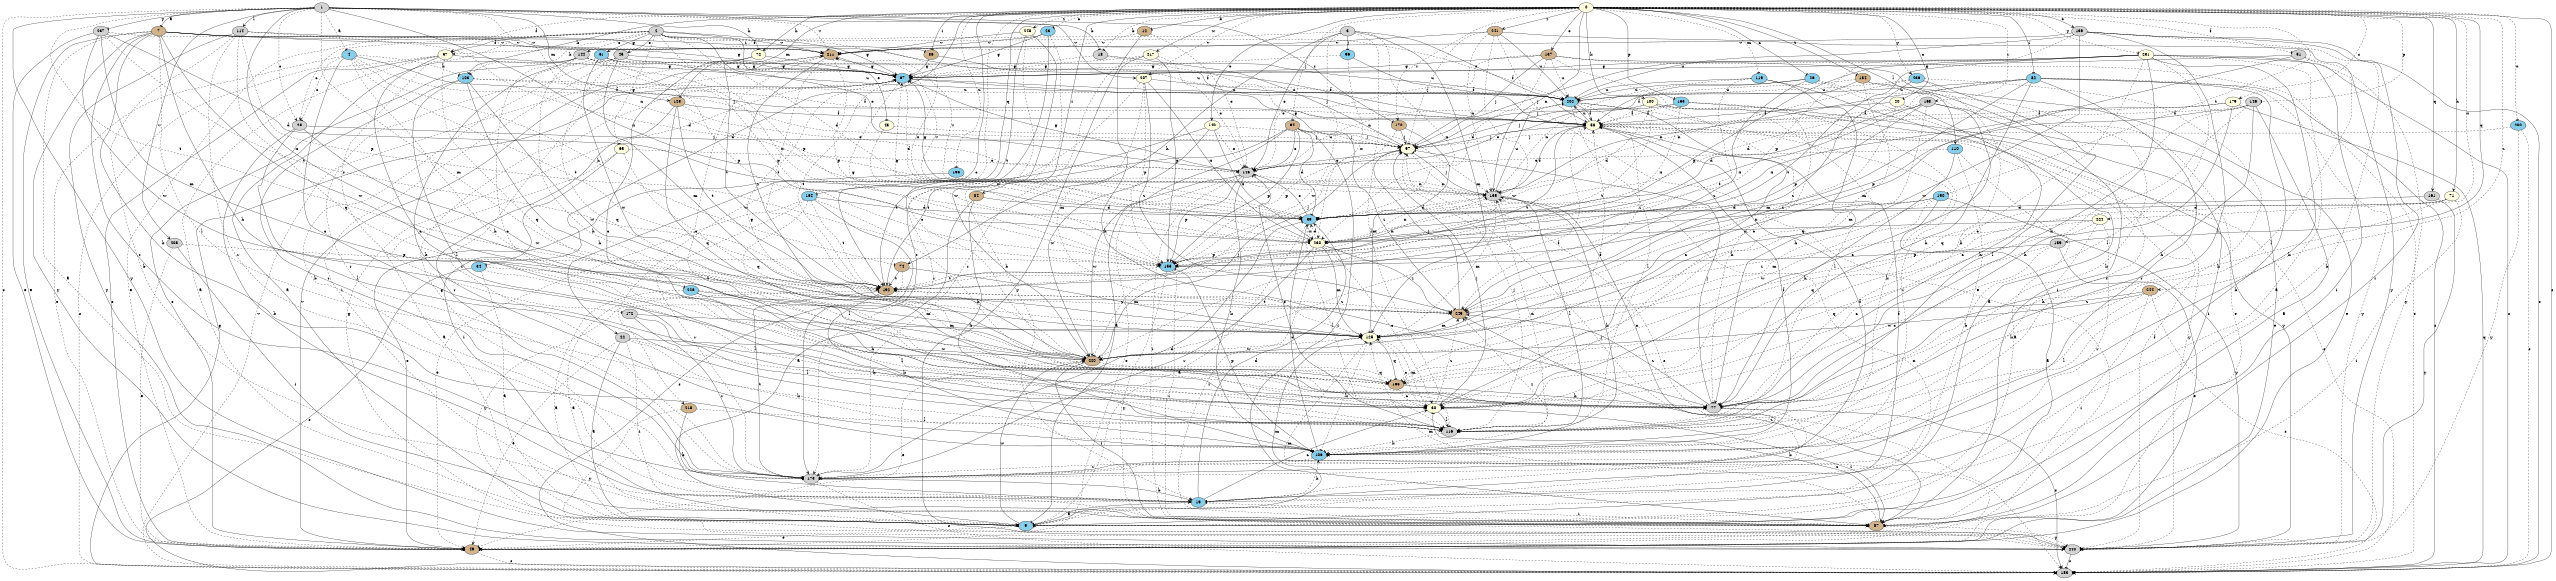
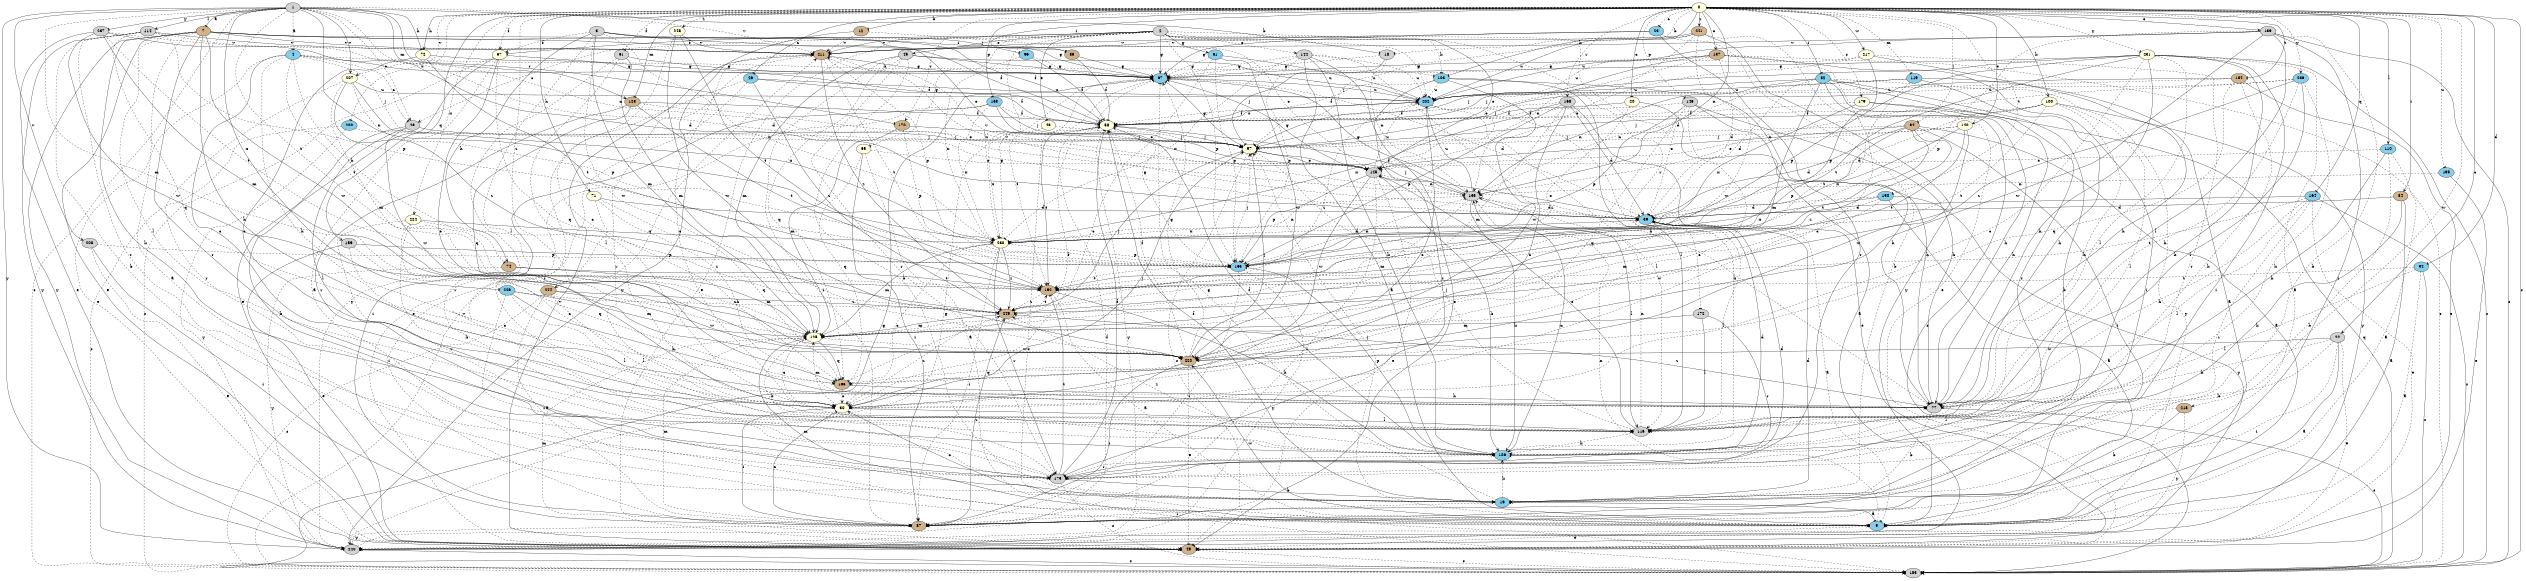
edge "0" -> "135": arrowhead vee -> tee
node "161": removed
edge "77" -> "97": now "153" -> "97"
